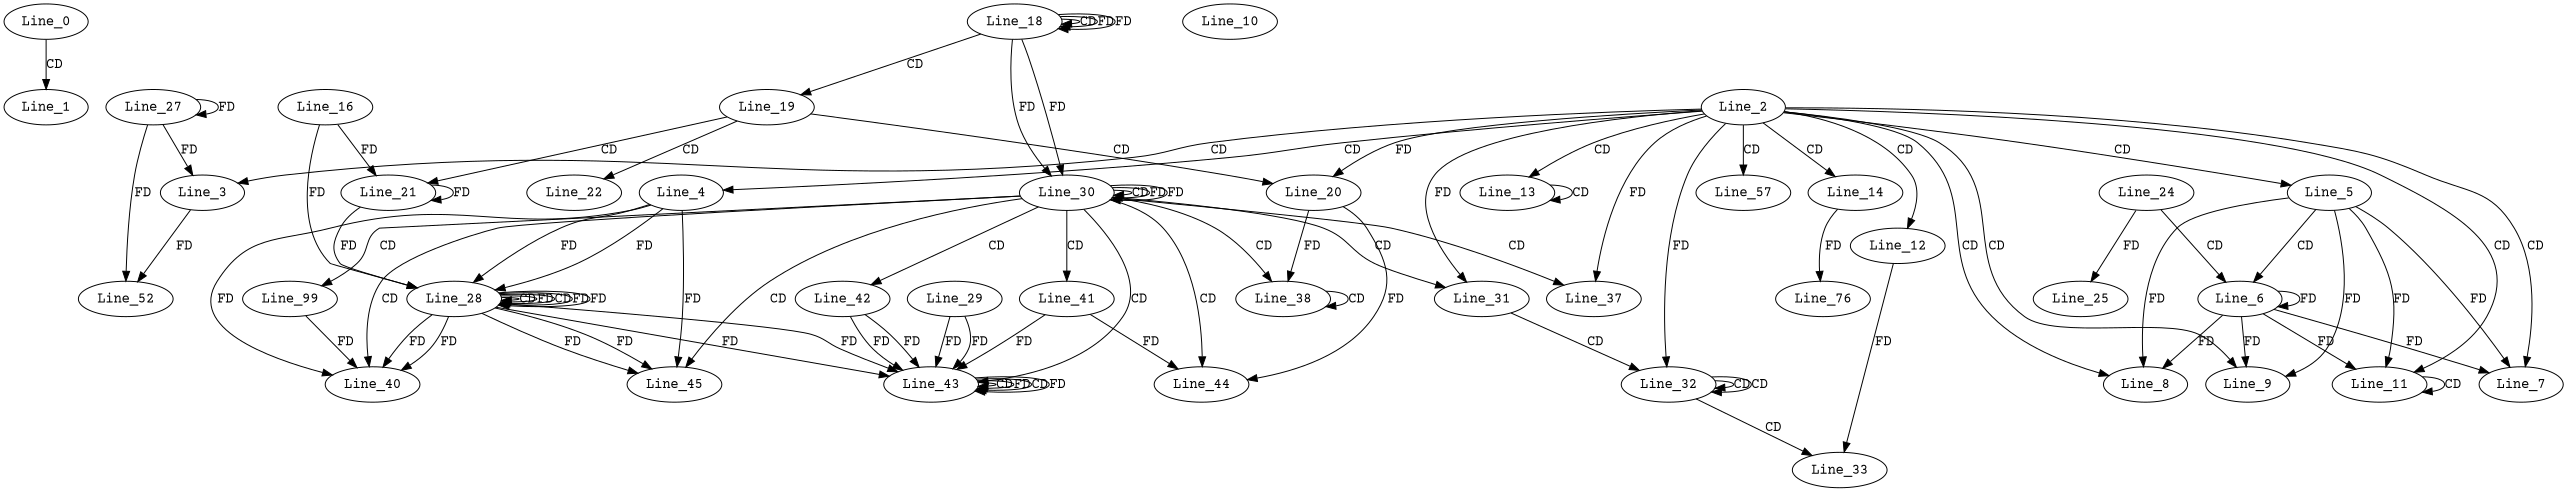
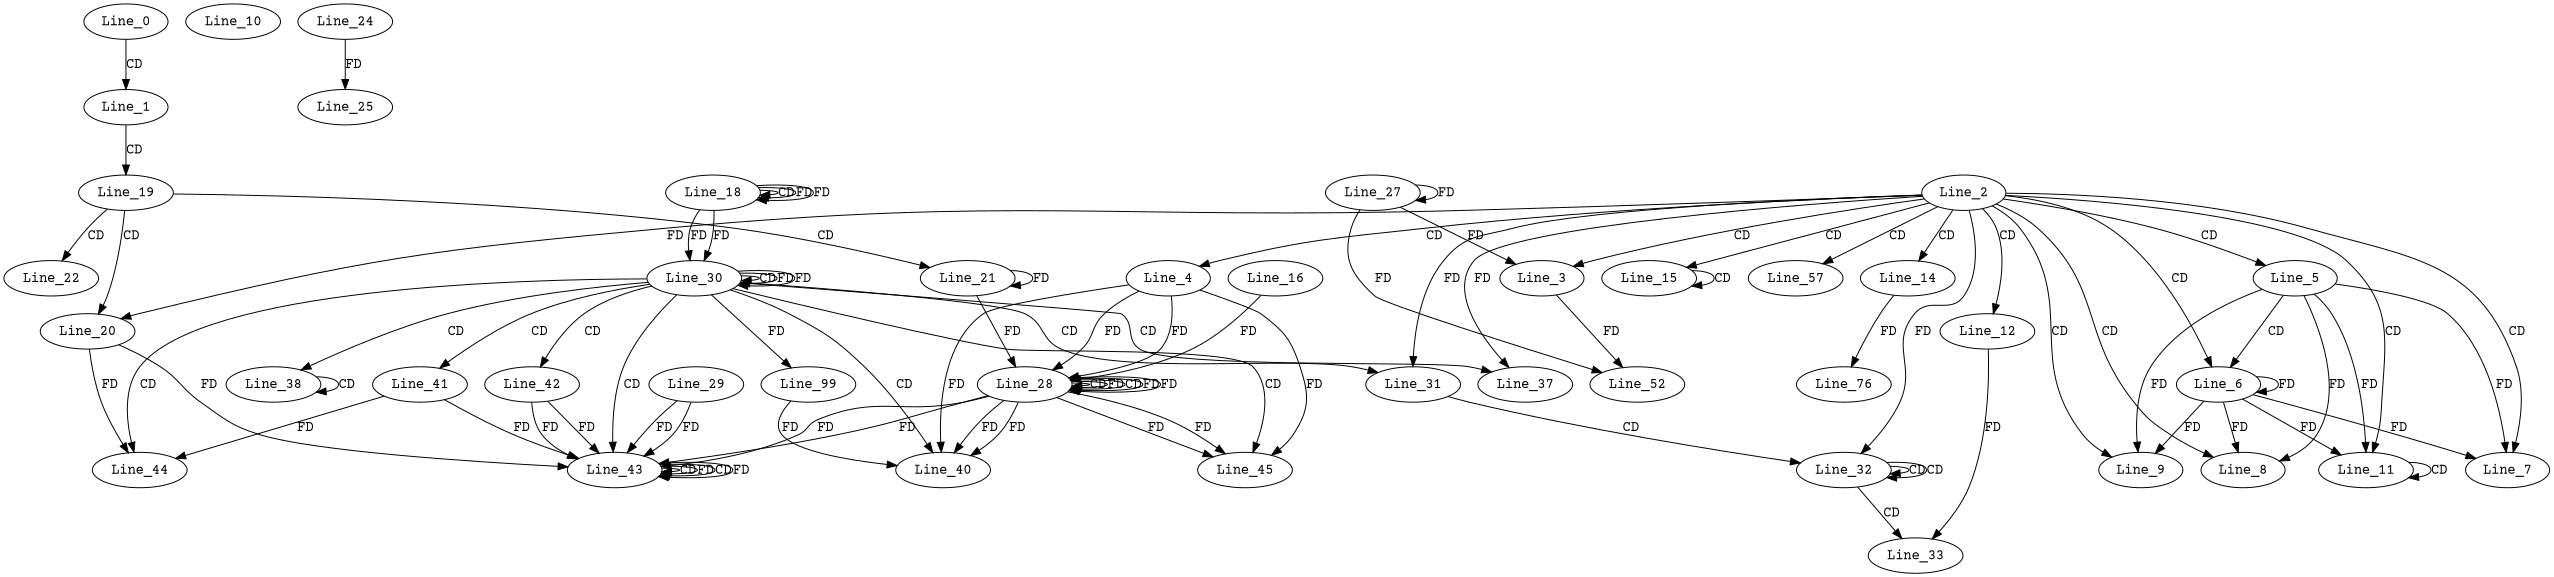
edge "Line_18" -> "Line_19": now "Line_1" -> "Line_19"
edge "Line_16" -> "Line_21": removed, label "FD"
node "Line_13": label "Line_13" -> "Line_15"
edge "Line_20" -> "Line_38": now "Line_20" -> "Line_43"
edge "Line_24" -> "Line_6": now "Line_2" -> "Line_6"
edge "Line_30" -> "Line_99": label "CD" -> "FD"
